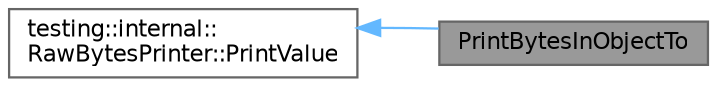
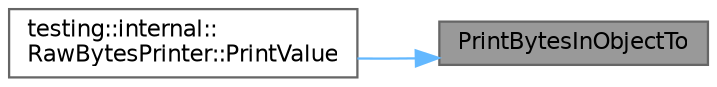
edge "PrintBytesInObjectTo" -> "testing::internal:: RawBytesPrinter::PrintValue": reversed
